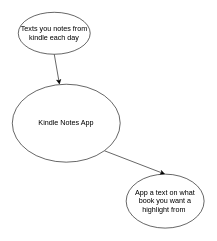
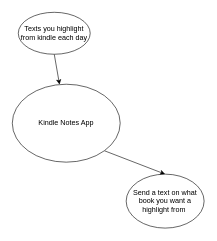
node "Texts you notes from kindle each day": label "Texts you notes from kindle each day" -> "Texts you highlight from kindle each day"
node "App a text on what book you want a highlight from": label "App a text on what book you want a highlight from" -> "Send a text on what book you want a highlight from"
